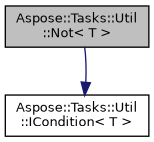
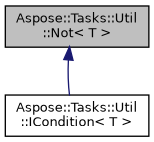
edge "Aspose::Tasks::Util ::Not< T >" -> "Aspose::Tasks::Util ::ICondition< T >": reversed
